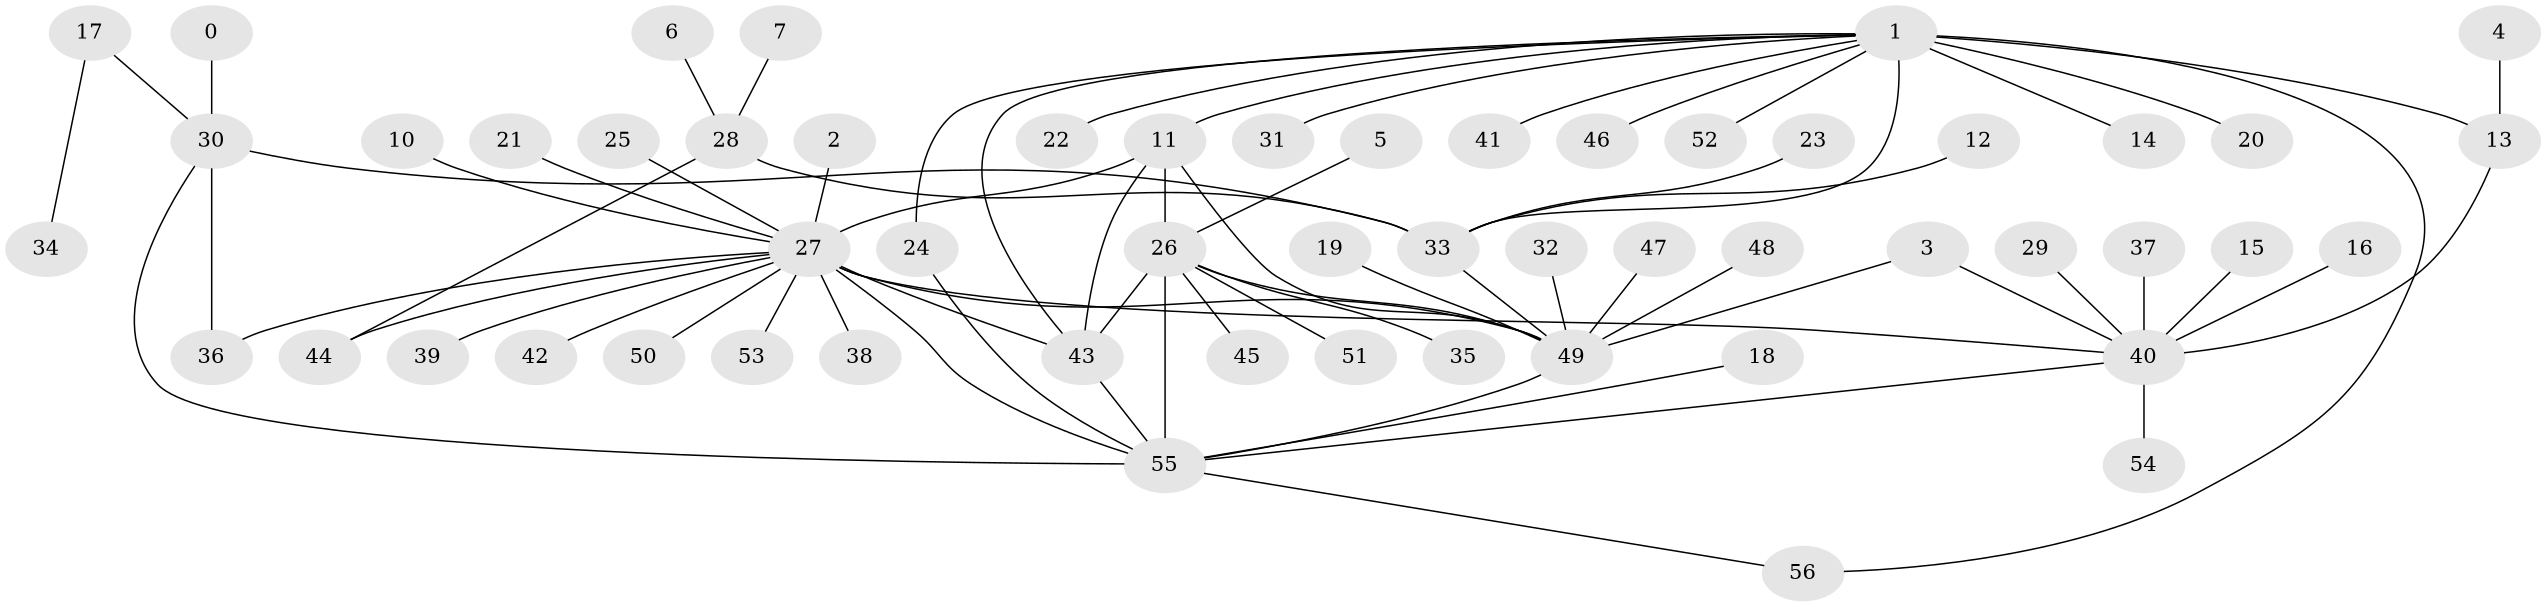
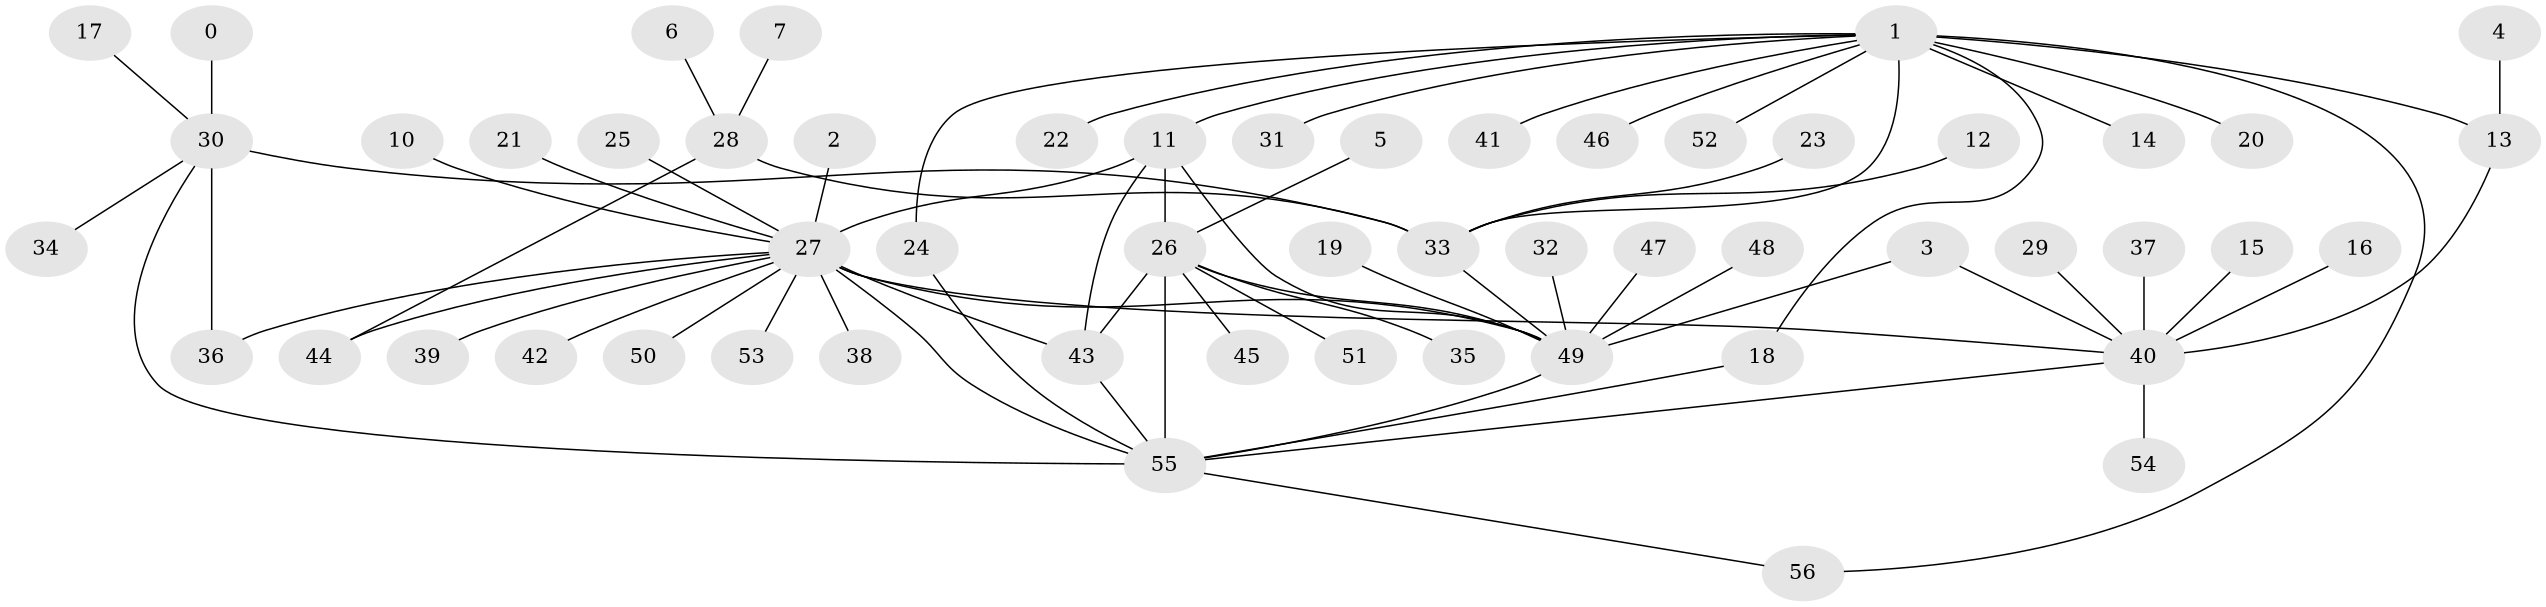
edge "1" -- "43": now "1" -- "18"
edge "17" -- "34": now "30" -- "34"
